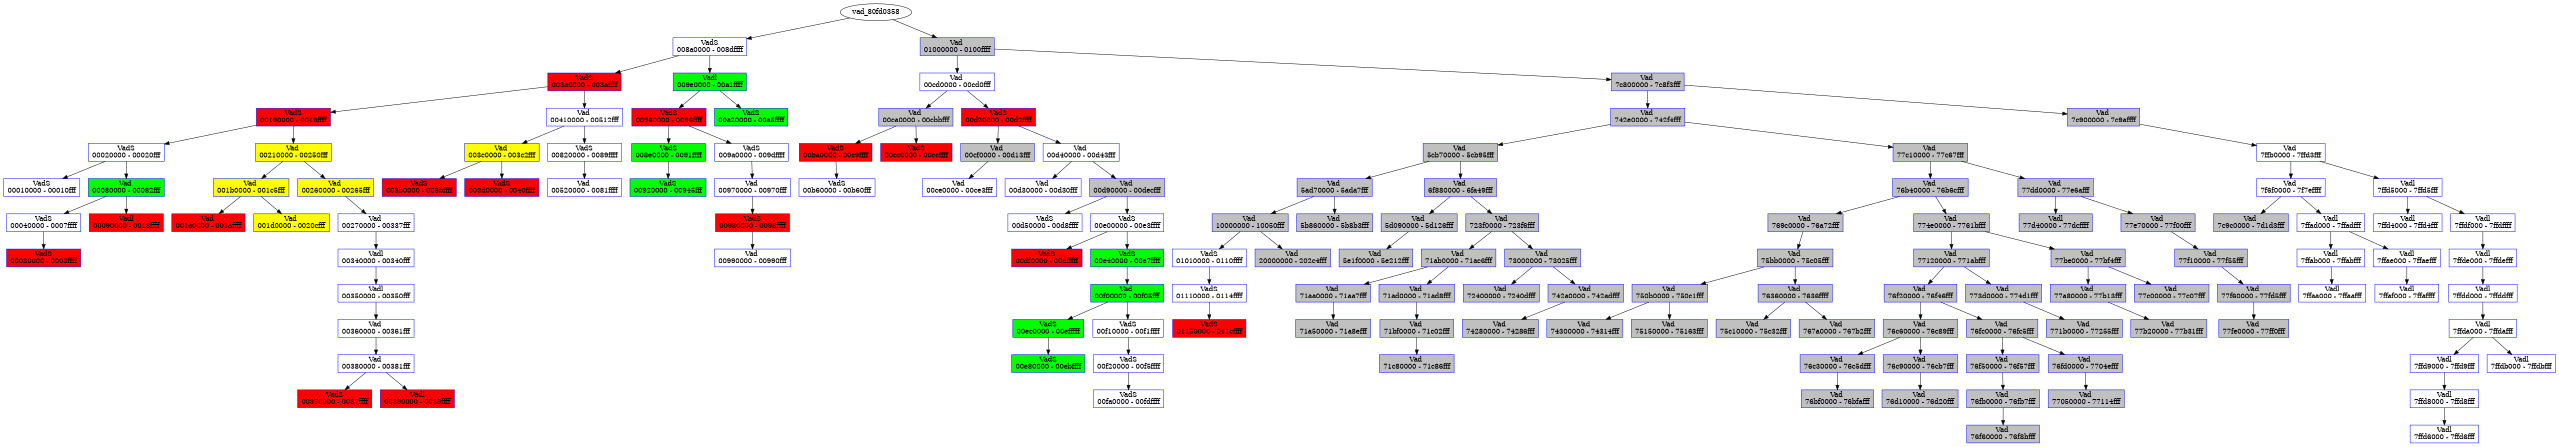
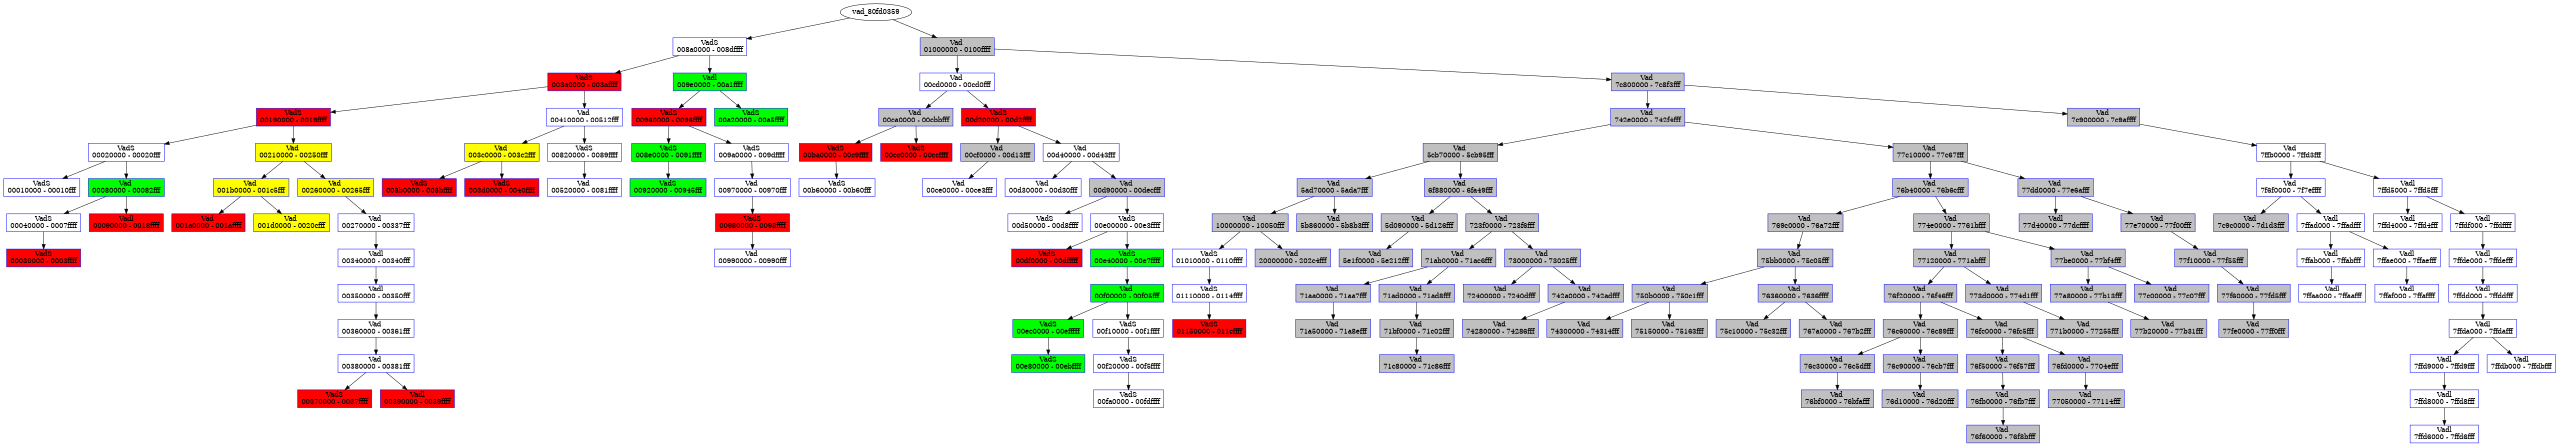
node "vad_80fd0358": label "vad_80fd0358" -> "vad_80fd0359"
